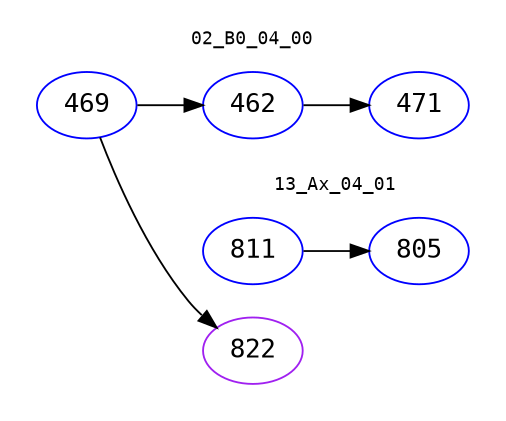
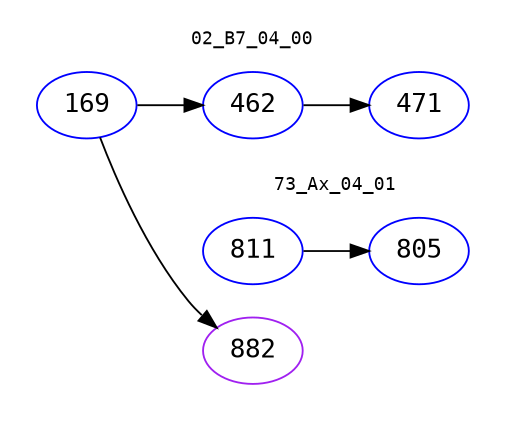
cluster "02_B0_04_00": label "02_B0_04_00" -> "02_B7_04_00"
node "469": label "469" -> "169"
cluster "13_Ax_04_01": label "13_Ax_04_01" -> "73_Ax_04_01"
node "822": label "822" -> "882"
